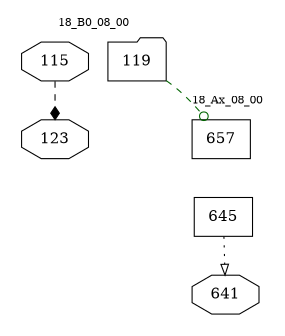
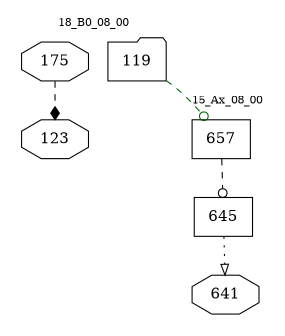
node "115": label "115" -> "175"
cluster "18_Ax_08_00": label "18_Ax_08_00" -> "15_Ax_08_00"
edge "657" -> "645": added
